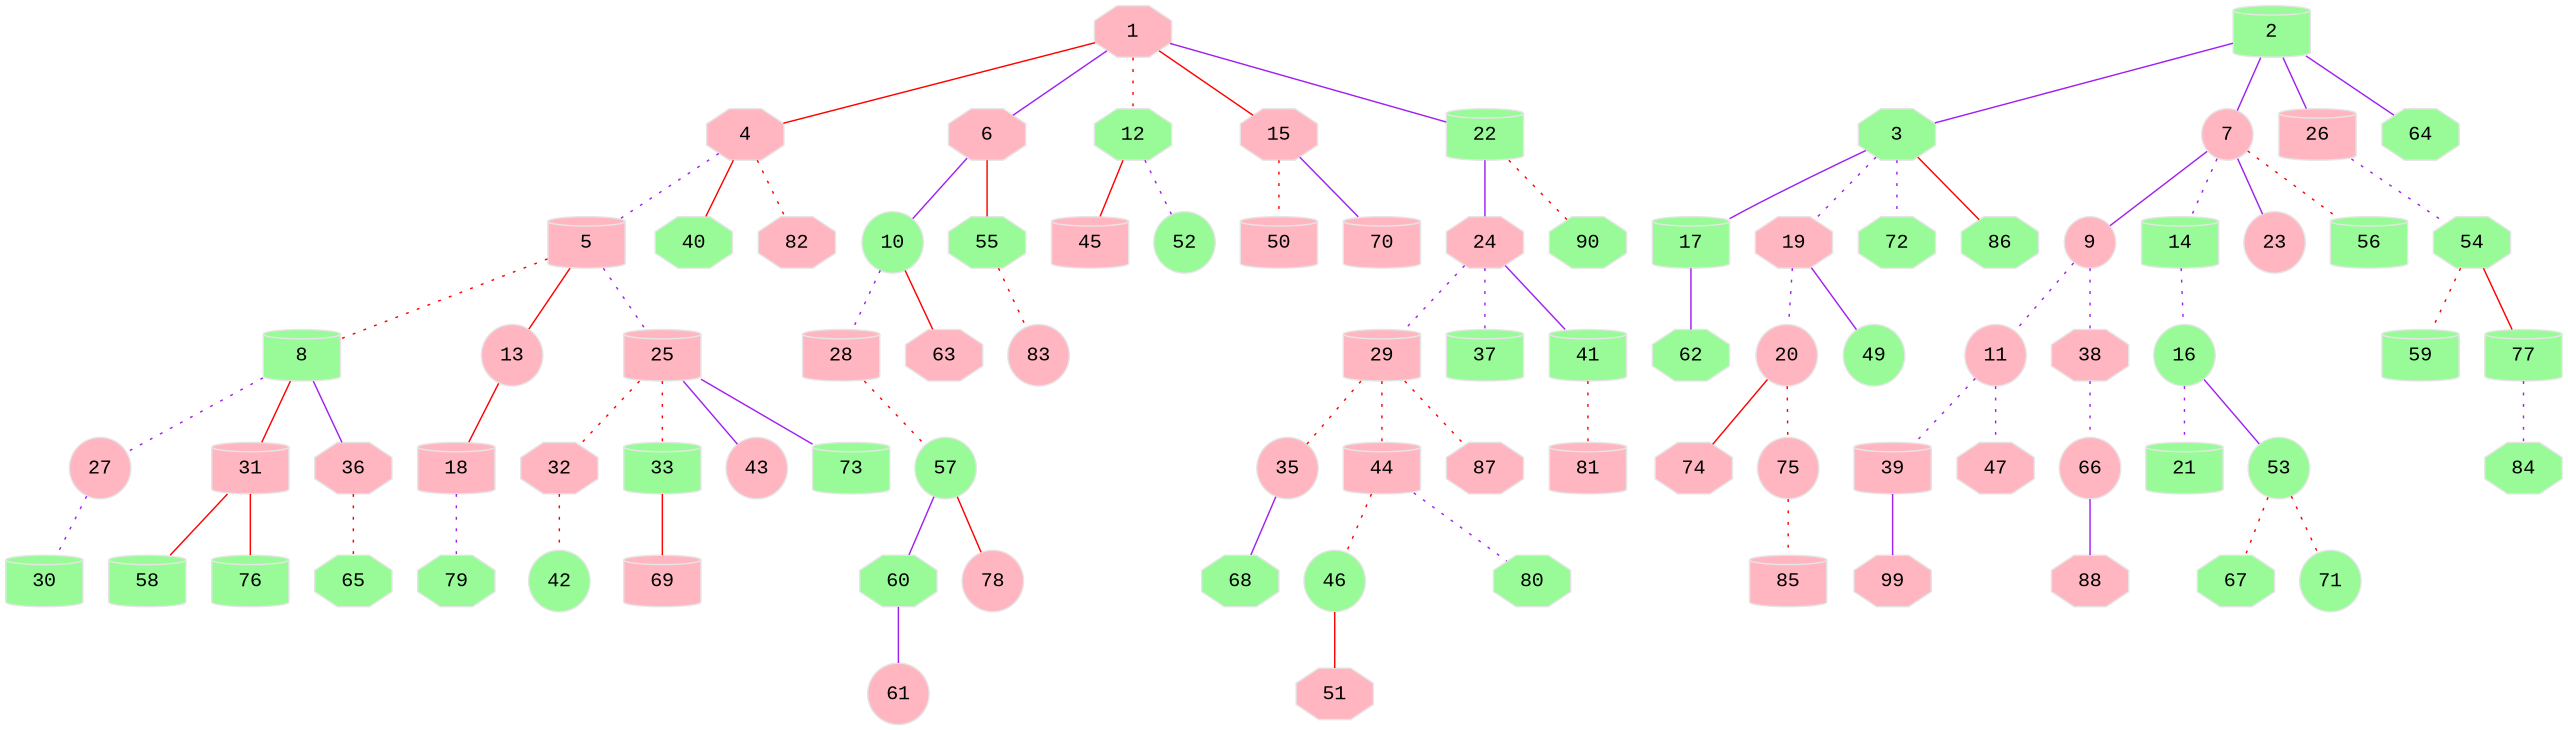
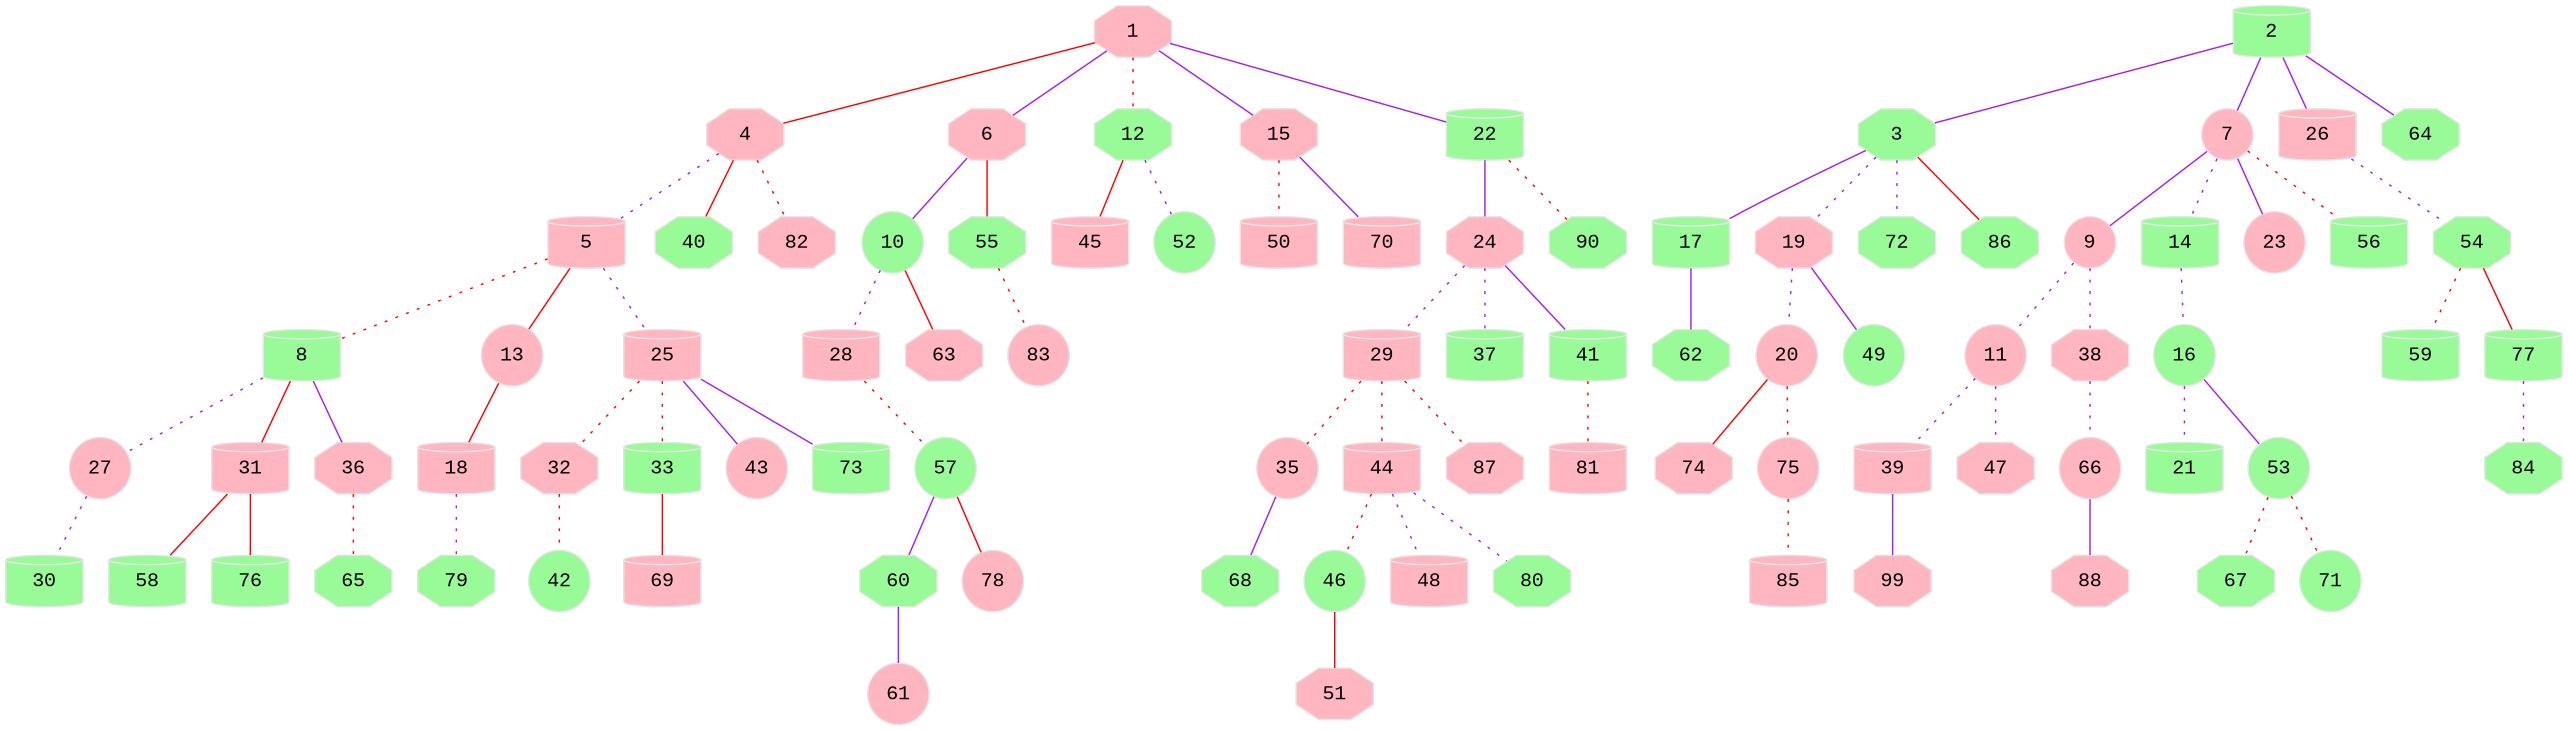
edge "1" -- "15": color red -> purple
node "48": added
